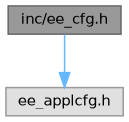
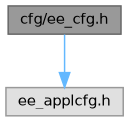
node "inc/ee_cfg.h": label "inc/ee_cfg.h" -> "cfg/ee_cfg.h"
